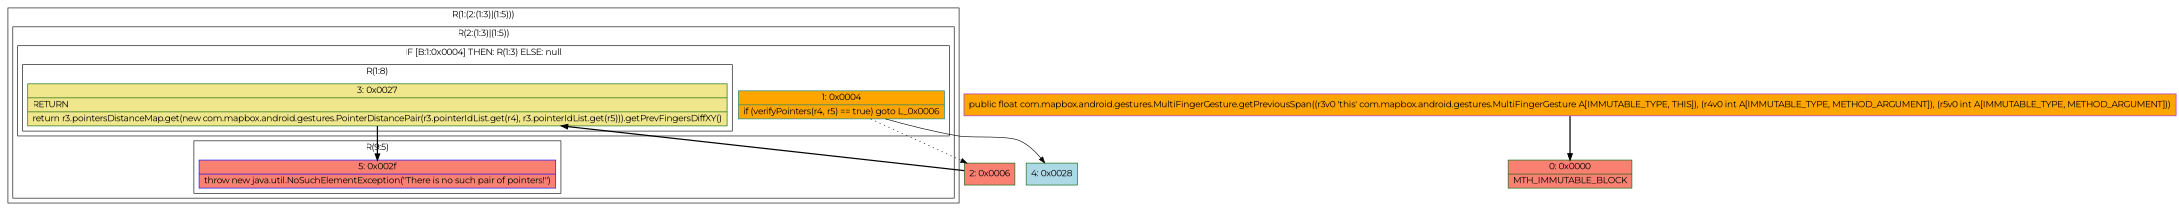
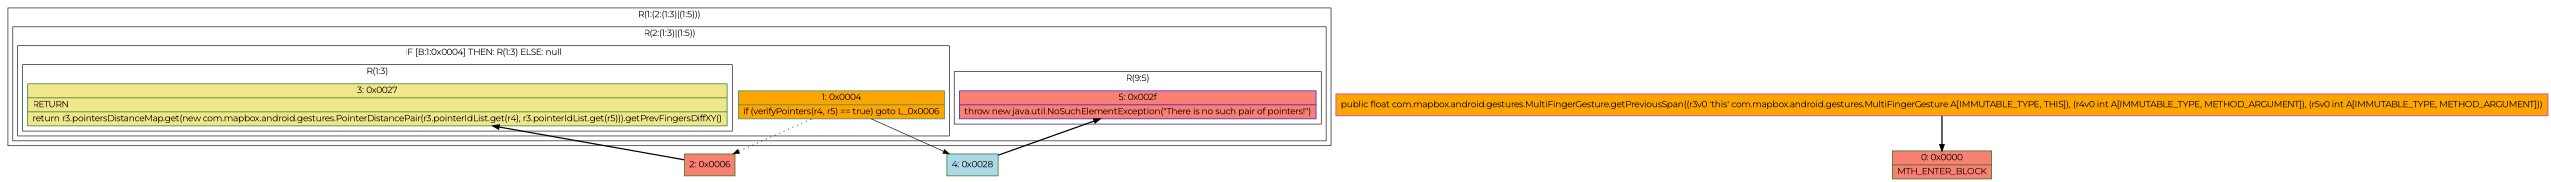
cluster "R(1:8)": label "R(1:8)" -> "R(1:3)"
edge "3: 0x0027" -> "5: 0x002f": now "4: 0x0028" -> "5: 0x002f"
node "0: 0x0000": text "MTH_IMMUTABLE_BLOCK" -> "MTH_ENTER_BLOCK"
